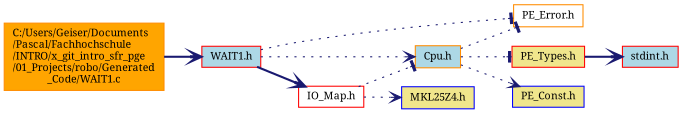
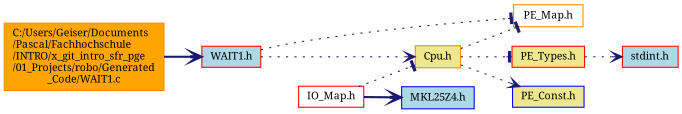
node "PE_Error.h": label "PE_Error.h" -> "PE_Map.h"
node "Cpu.h": fillcolor lightblue -> khaki
edge "PE_Types.h" -> "stdint.h": style bold -> dotted
edge "WAIT1.h" -> "IO_Map.h": removed
edge "IO_Map.h" -> "MKL25Z4.h": style dotted -> bold
node "MKL25Z4.h": fillcolor khaki -> lightblue
